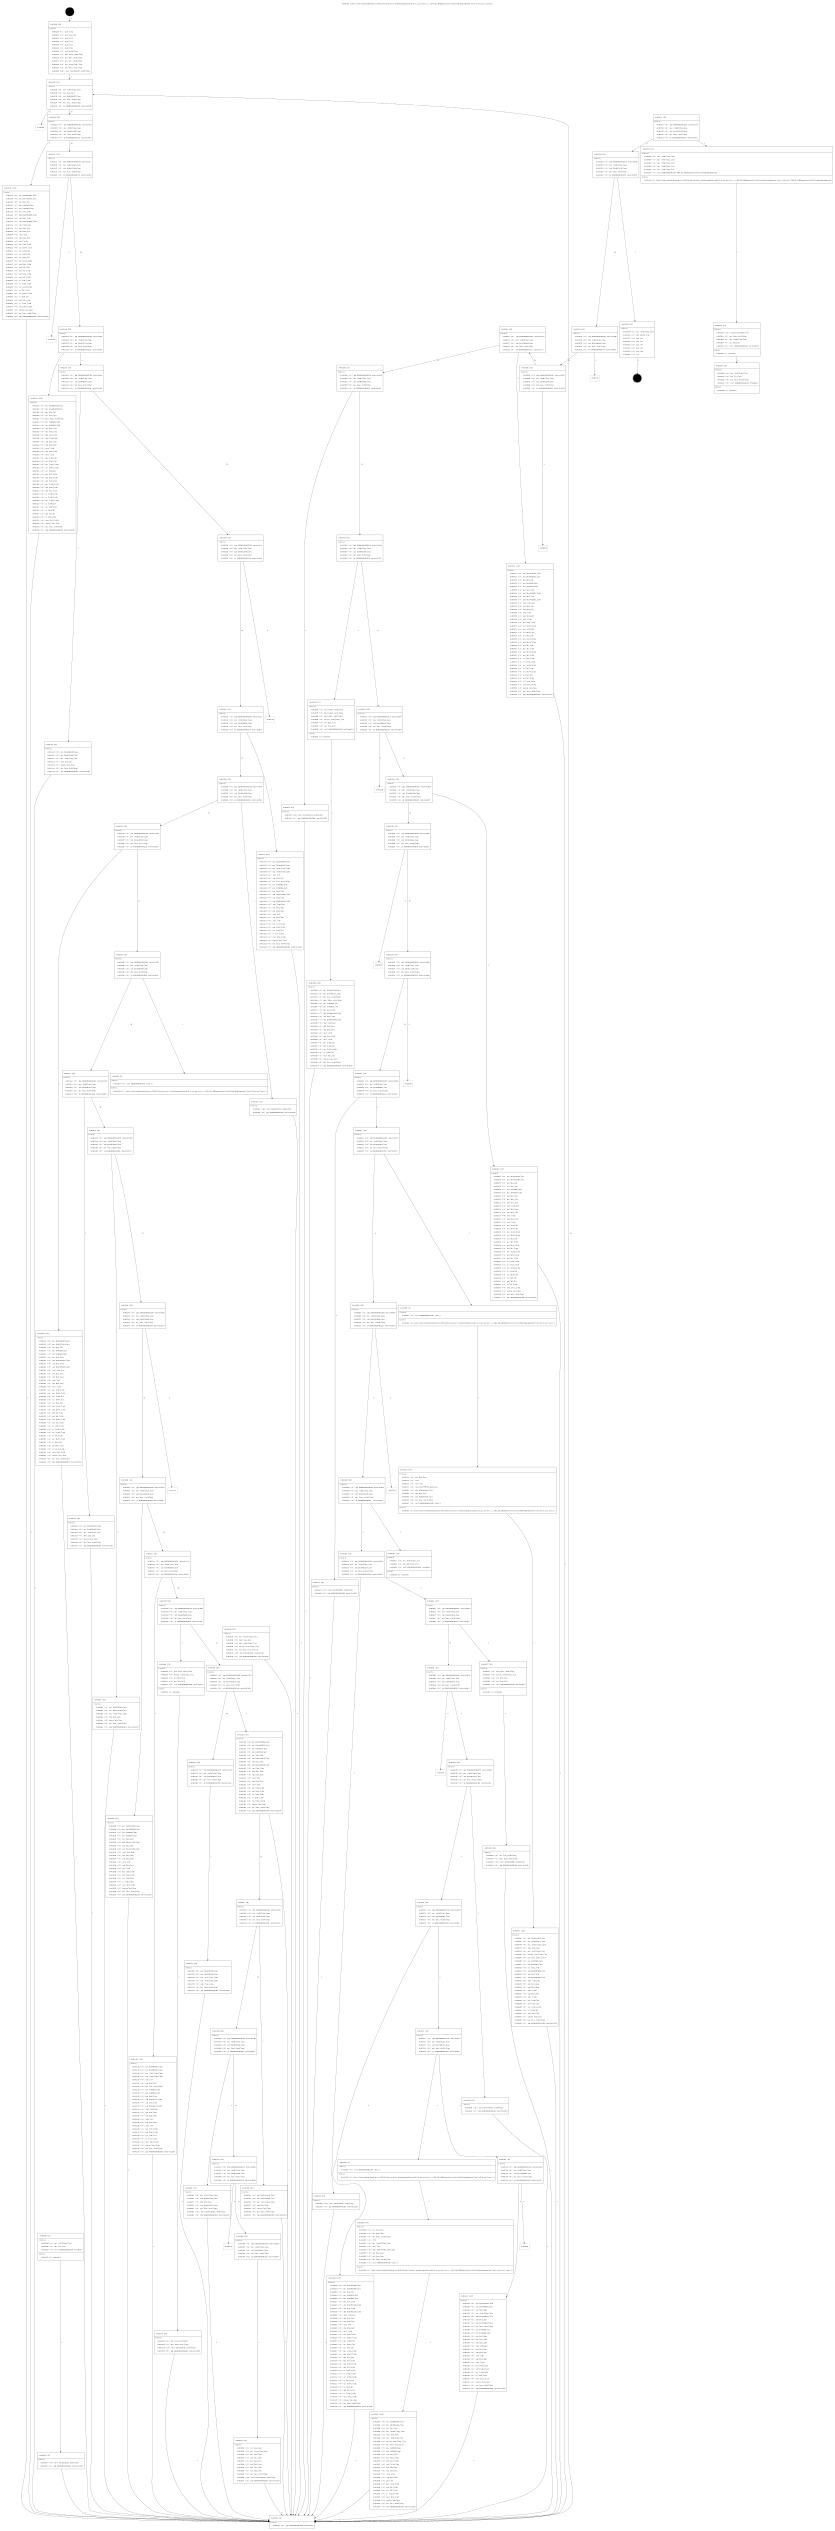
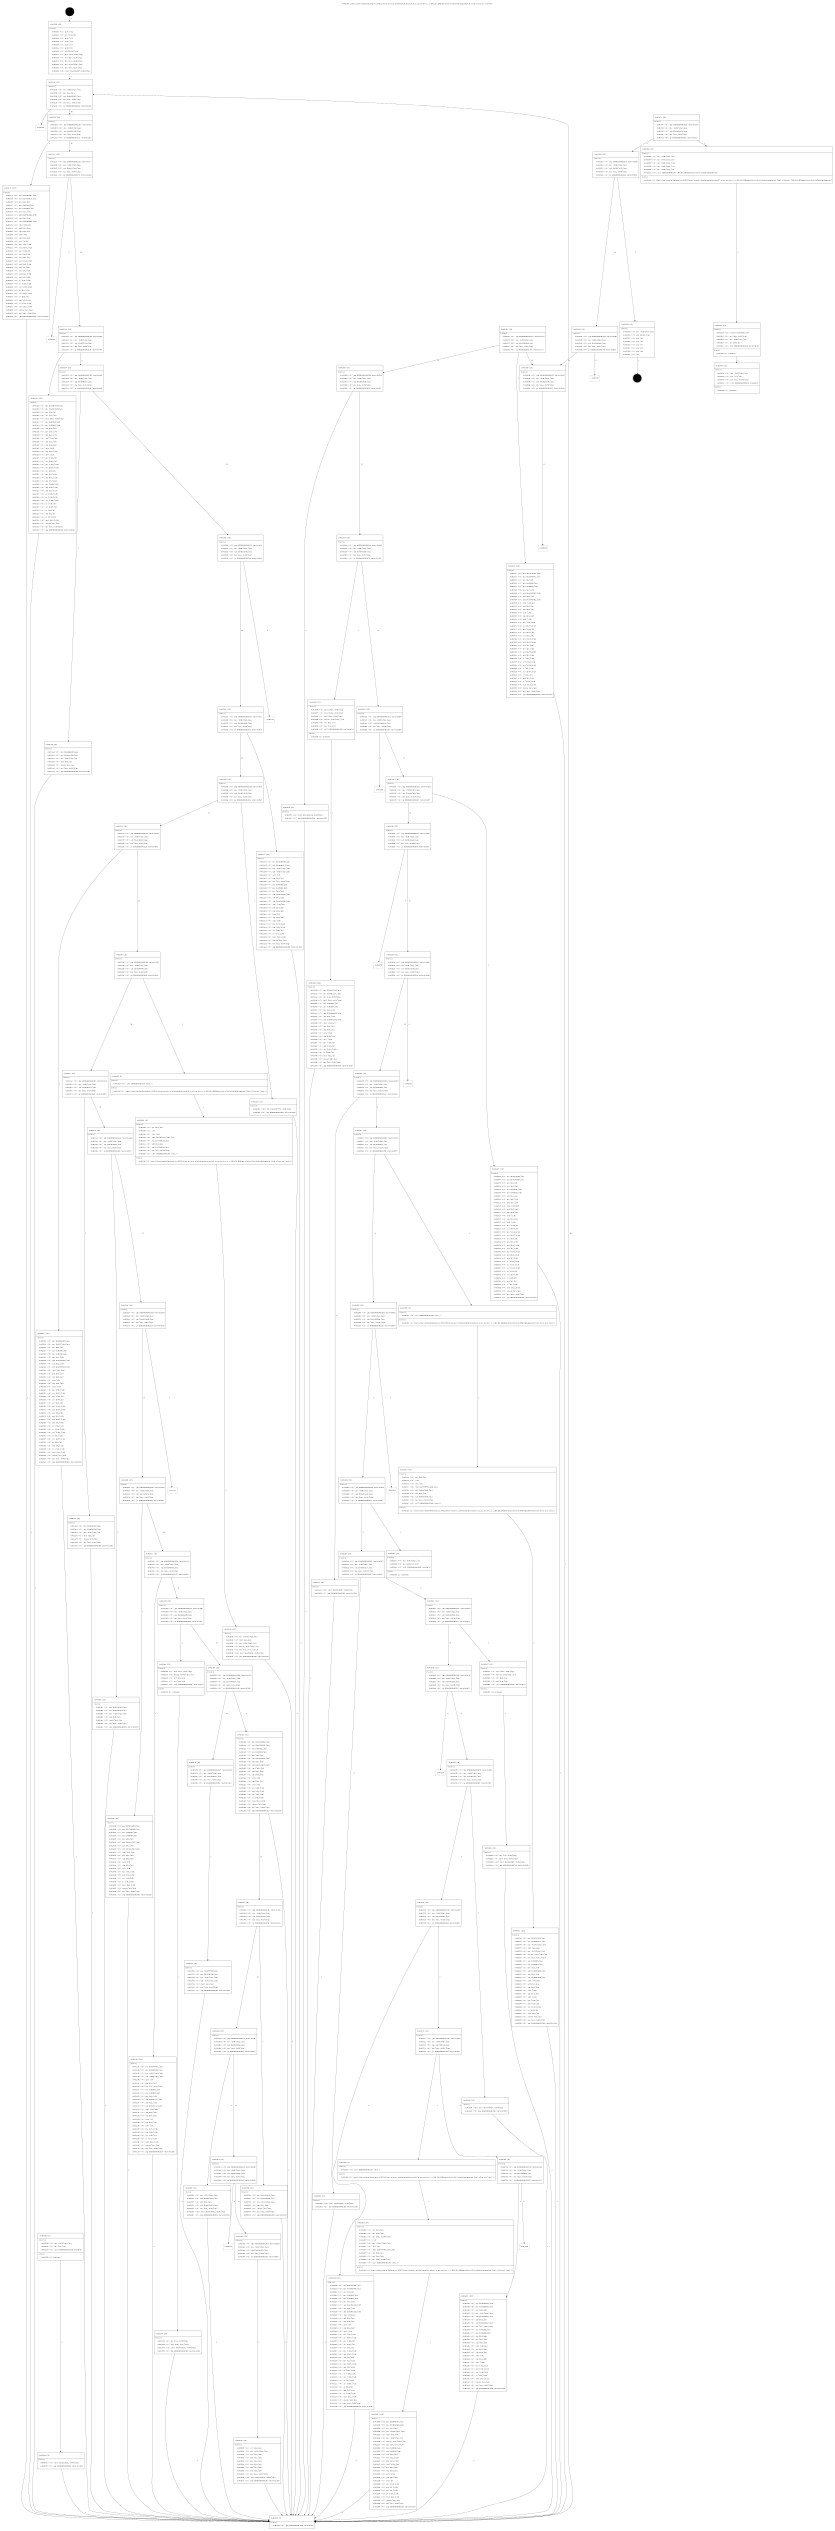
edge "0x401550 [28]" -> "0x40156c [28]": reversed
node "0x401b08 [40]": added
